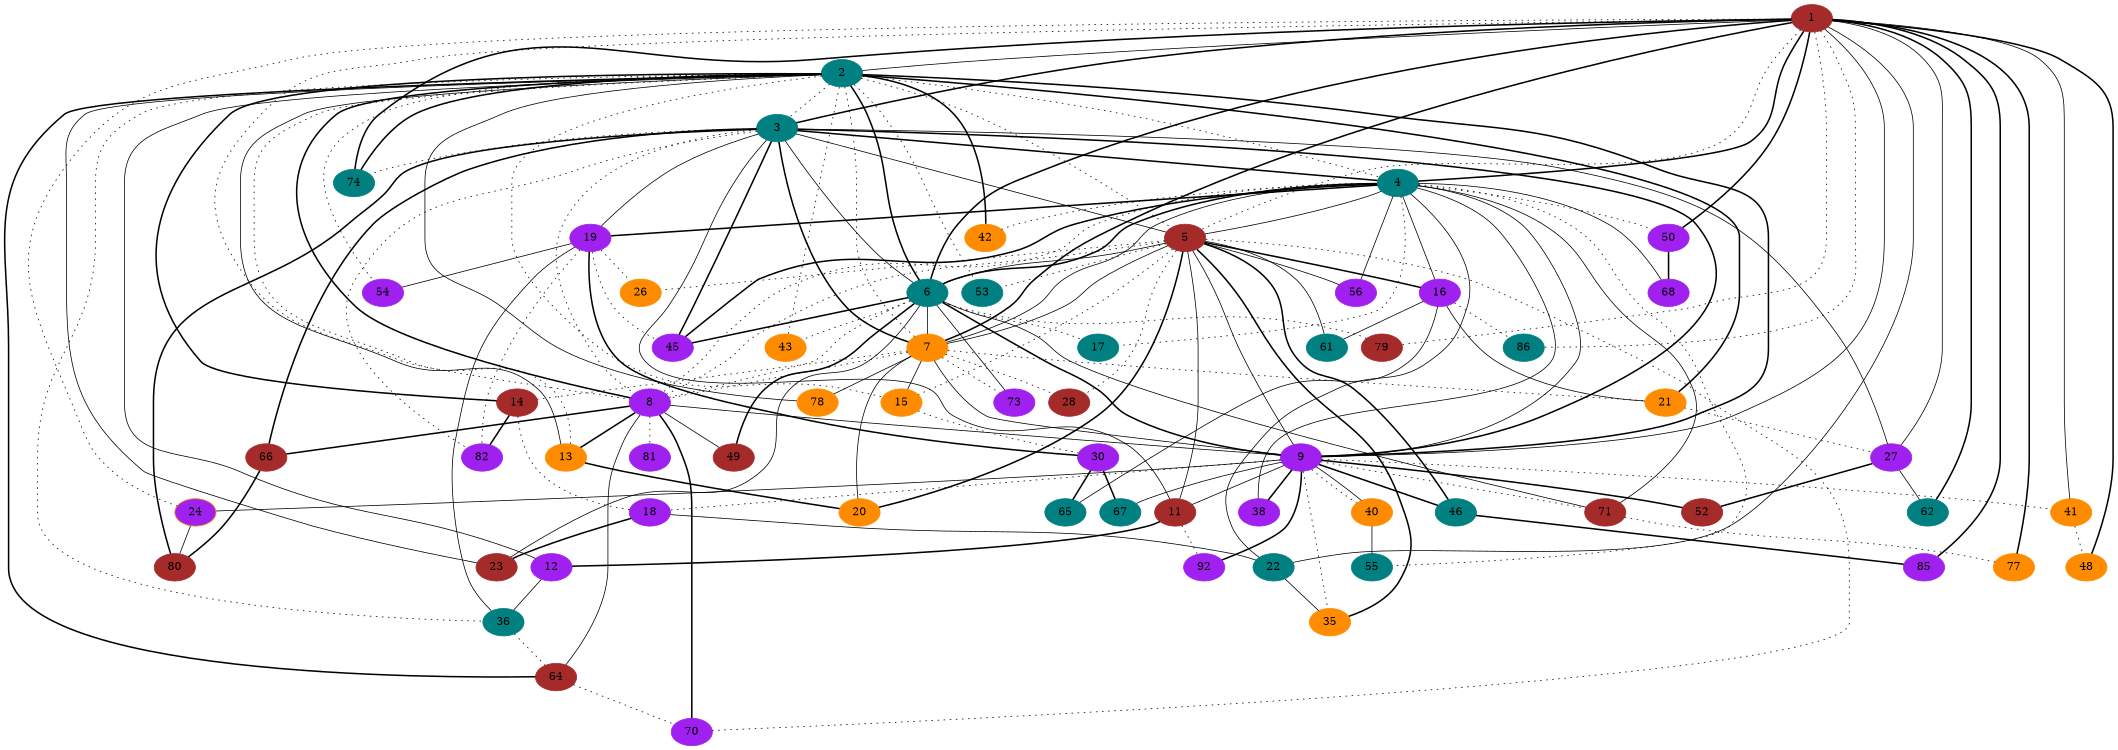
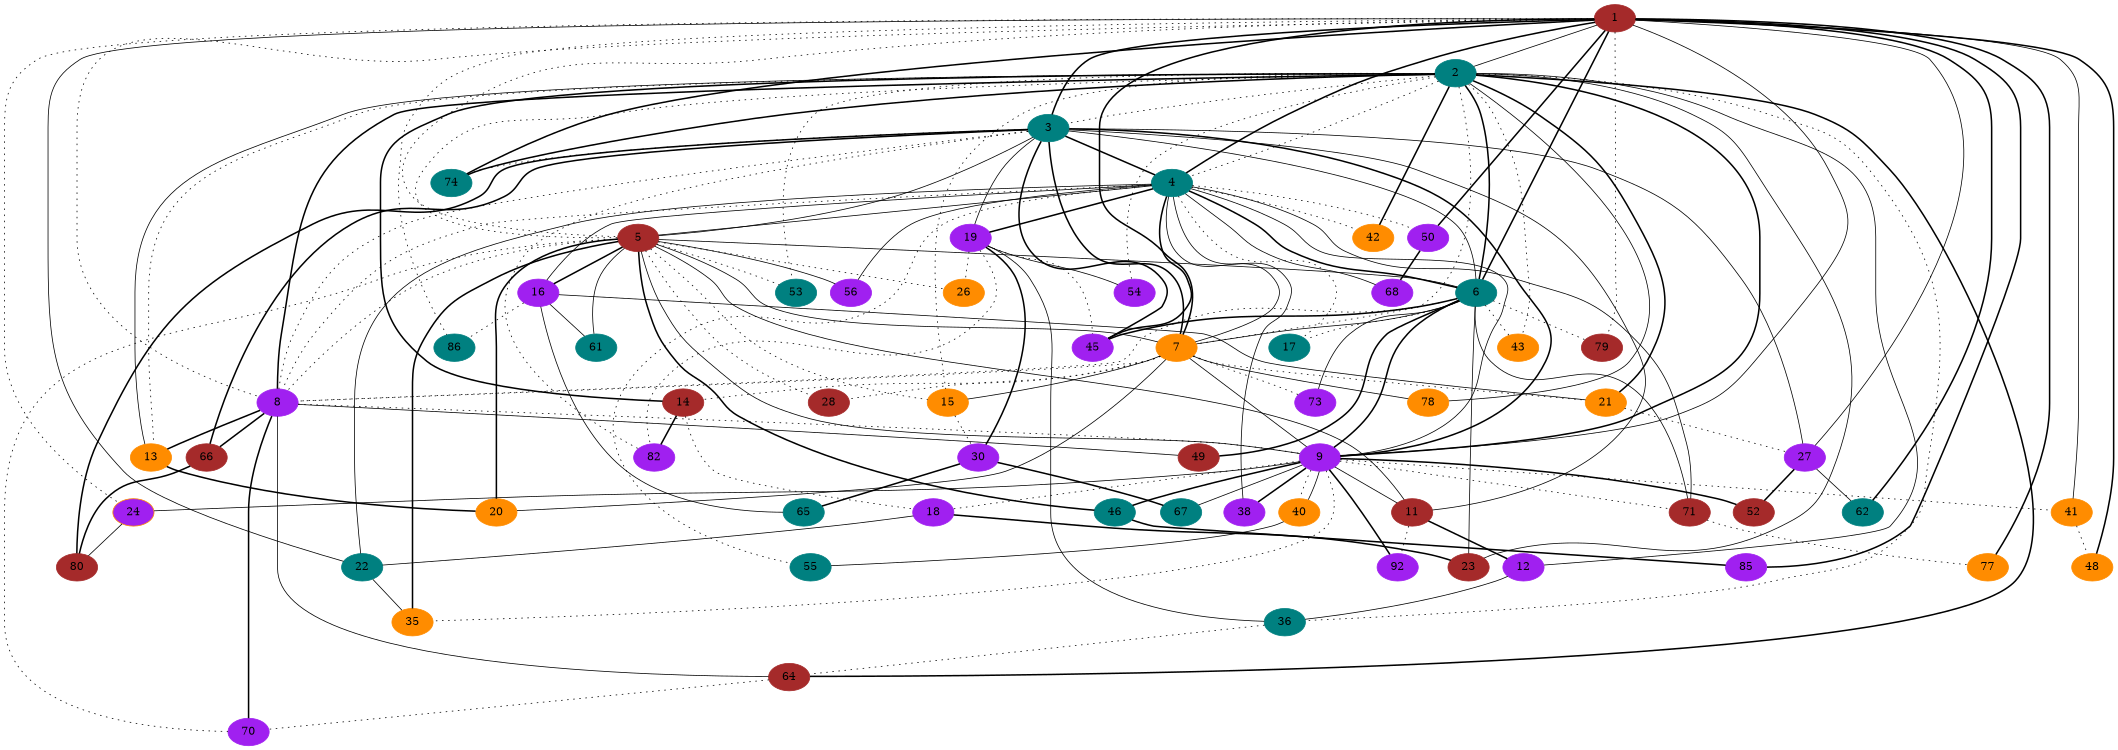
edge "8" -- "9": style solid -> dotted
node "81": removed
